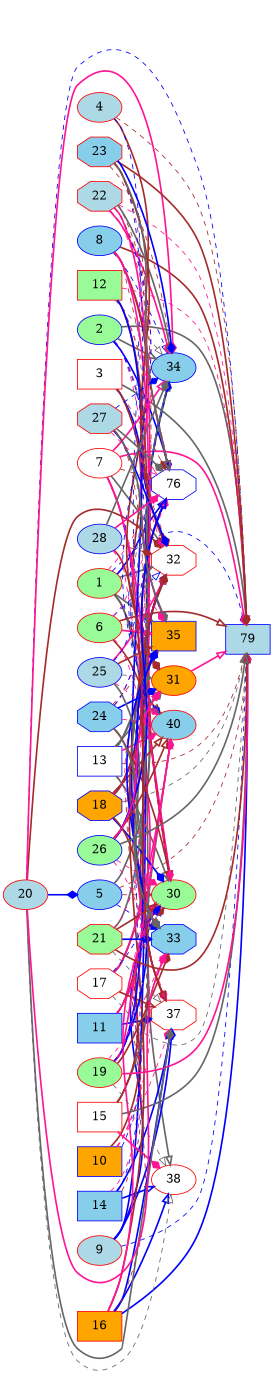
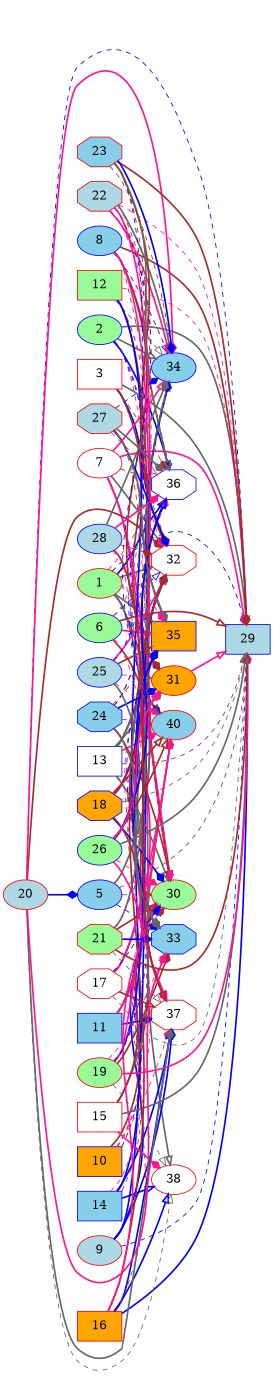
node "4": removed
node "76": label "76" -> "36"
node "6": color red -> blue
node "79": label "79" -> "29"
edge "19" -> "35": style bold -> dashed
edge "26" -> "37": style dashed -> bold
edge "14" -> "35": style dashed -> bold
